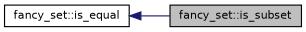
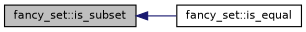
edge "fancy_set::is_subset" -> "fancy_set::is_equal": reversed
